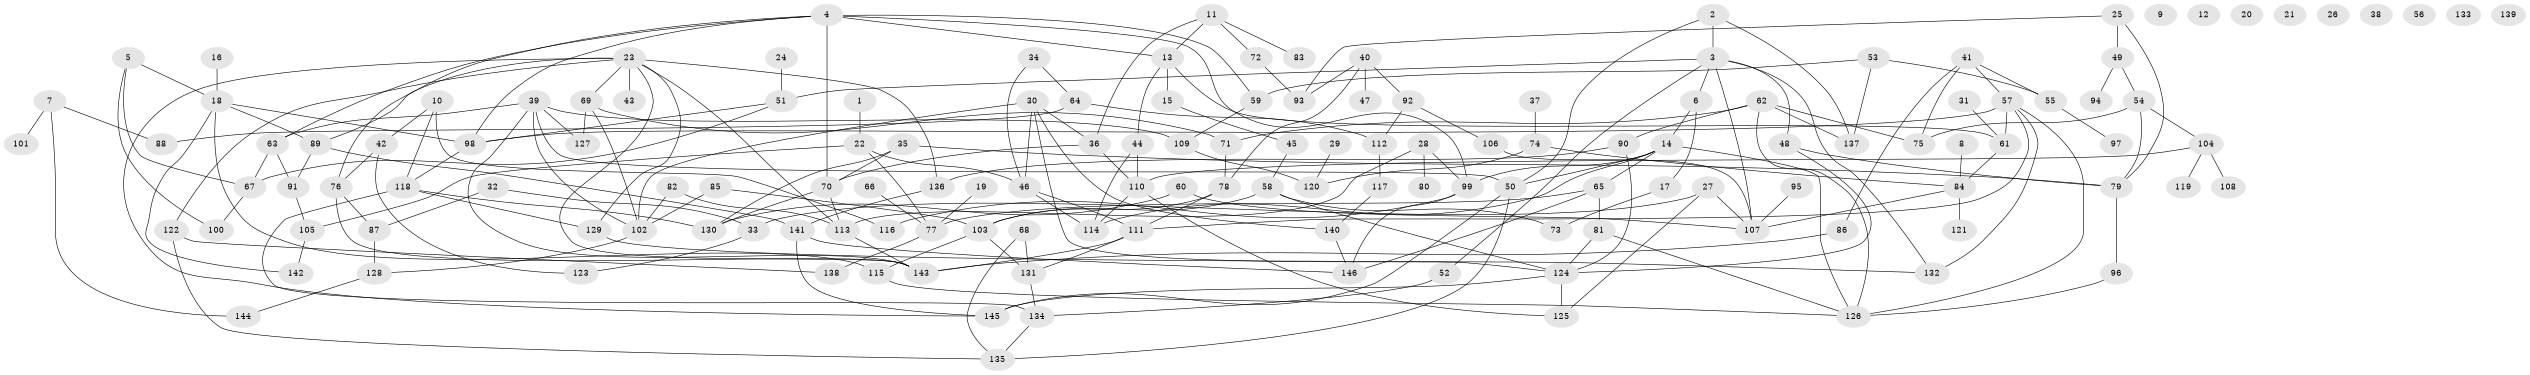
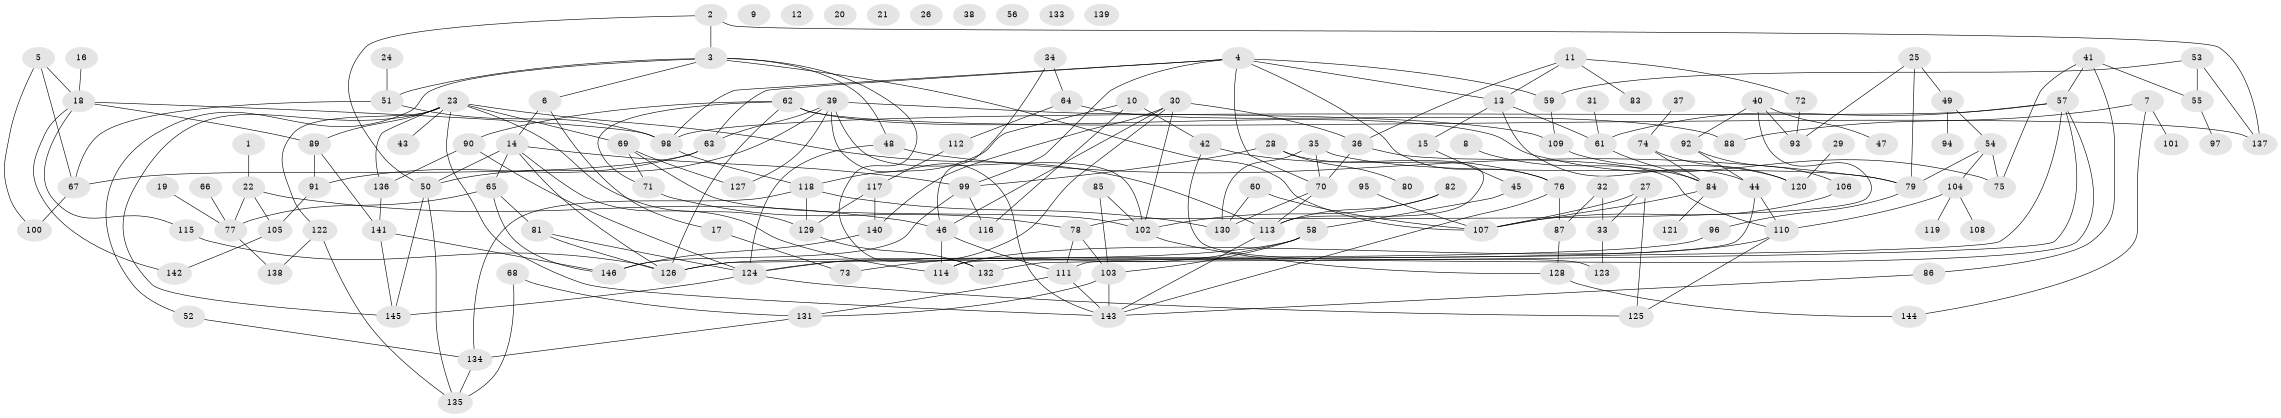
edge "92" -- "112": now "92" -- "44"
edge "117" -- "129": added
edge "103" -- "115": now "103" -- "143"
